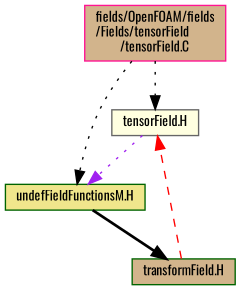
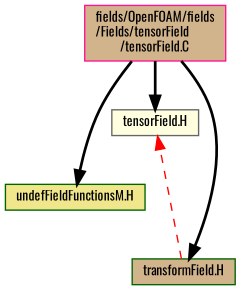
edge "fields/OpenFOAM/fields /Fields/tensorField /tensorField.C" -> "tensorField.H": style dotted -> bold
edge "fields/OpenFOAM/fields /Fields/tensorField /tensorField.C" -> "undefFieldFunctionsM.H": style dotted -> bold
edge "tensorField.H" -> "undefFieldFunctionsM.H": removed
edge "undefFieldFunctionsM.H" -> "transformField.H": now "fields/OpenFOAM/fields /Fields/tensorField /tensorField.C" -> "transformField.H"
